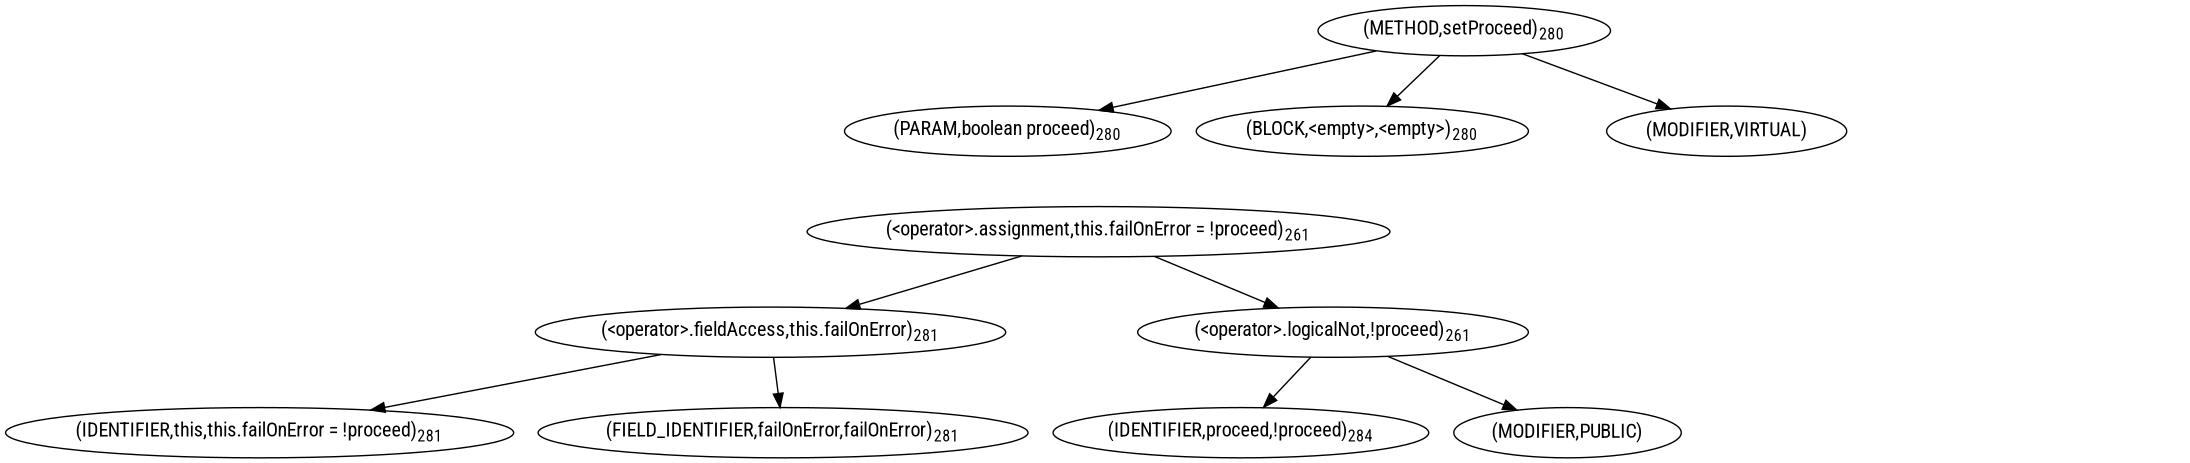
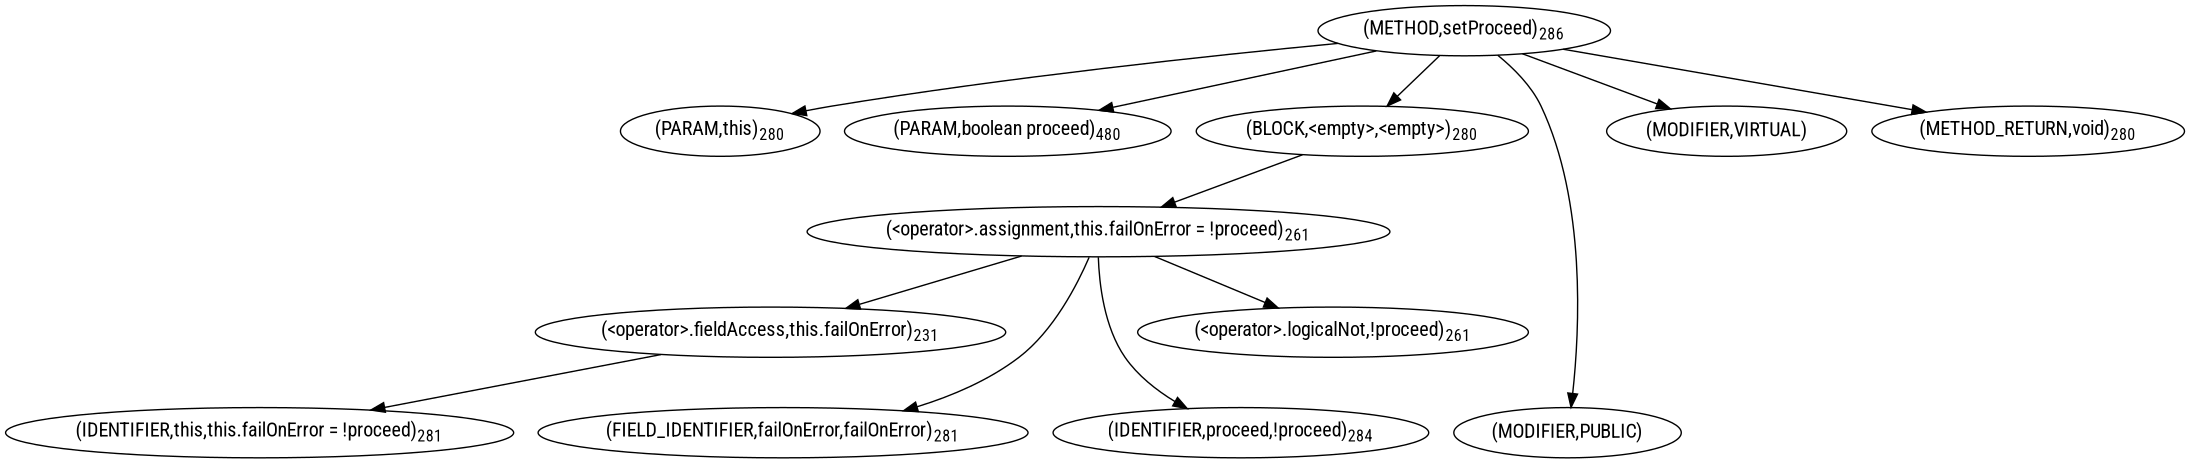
node "(METHOD,setProceed)": text "280" -> "286"
node "(PARAM,boolean proceed)": text "280" -> "480"
node "(PARAM,this)": added
node "(METHOD_RETURN,void)": added
edge "(BLOCK,<empty>,<empty>)" -> "(<operator>.assignment,this.failOnError = !proceed)": added
node "(<operator>.fieldAccess,this.failOnError)": text "281" -> "231"
edge "(<operator>.fieldAccess,this.failOnError)" -> "(FIELD_IDENTIFIER,failOnError,failOnError)": now "(<operator>.assignment,this.failOnError = !proceed)" -> "(FIELD_IDENTIFIER,failOnError,failOnError)"
edge "(<operator>.logicalNot,!proceed)" -> "(IDENTIFIER,proceed,!proceed)": now "(<operator>.assignment,this.failOnError = !proceed)" -> "(IDENTIFIER,proceed,!proceed)"
edge "(<operator>.logicalNot,!proceed)" -> "(MODIFIER,PUBLIC)": now "(METHOD,setProceed)" -> "(MODIFIER,PUBLIC)"
